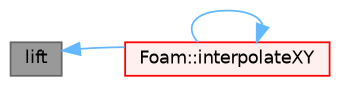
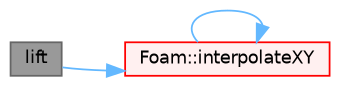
edge "Foam::interpolateXY" -> "lift": reversed
